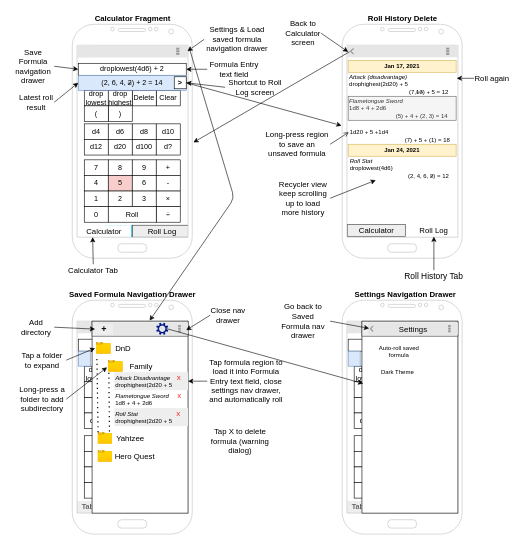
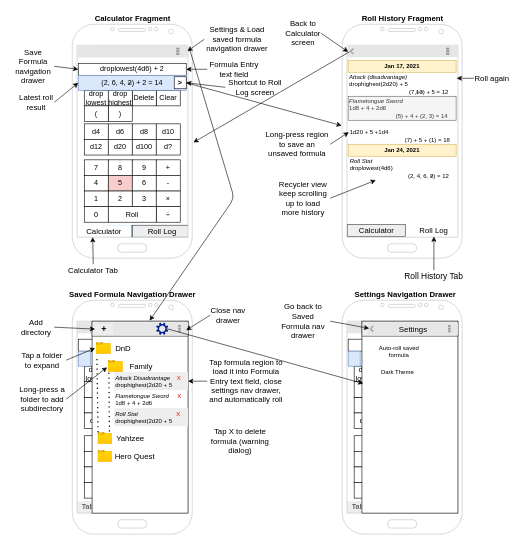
node "Roll History Delete": label "Roll History Delete" -> "Roll History Fragment"
edge "Long-press region to save an unsaved formula" -> "1d20 + 5 +1d4 (7) + 5 + (1) = 18": arrowhead open -> classic
